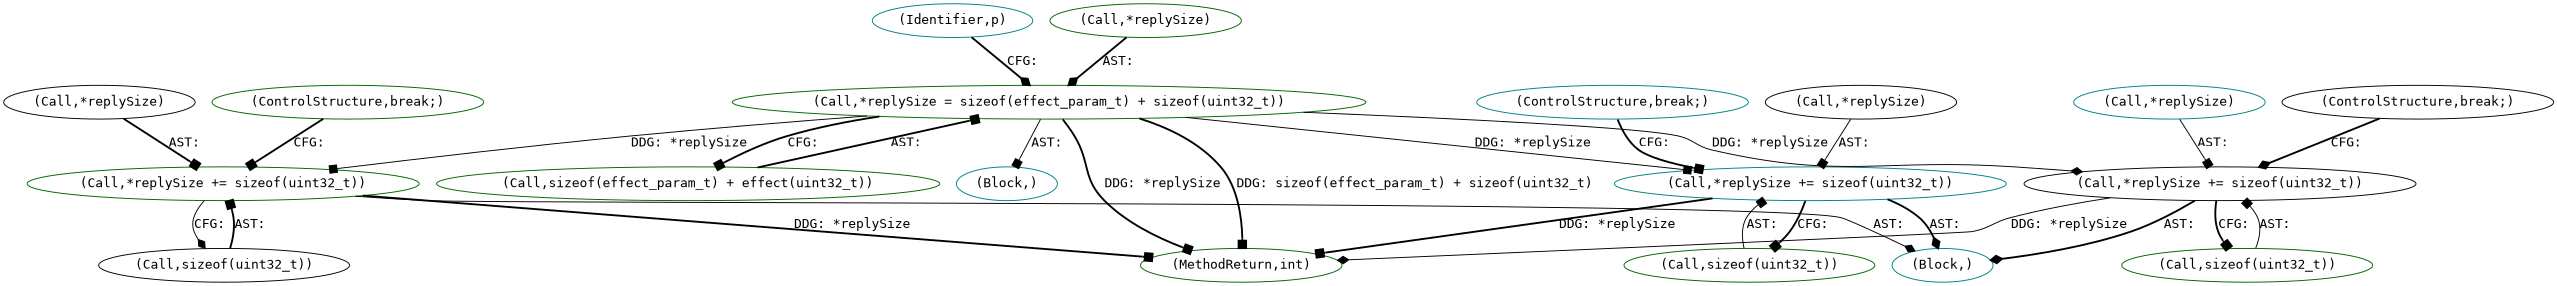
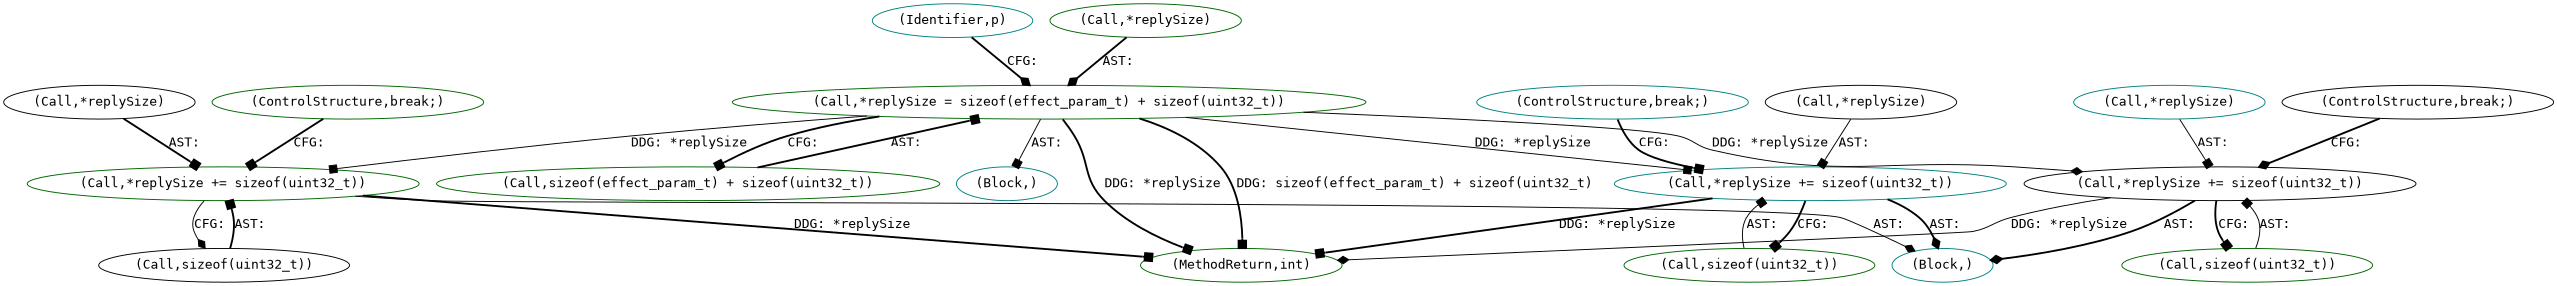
node "(Call,sizeof(effect_param_t) + effect(uint32_t))": label "(Call,sizeof(effect_param_t) + effect(uint32_t))" -> "(Call,sizeof(effect_param_t) + sizeof(uint32_t))"
